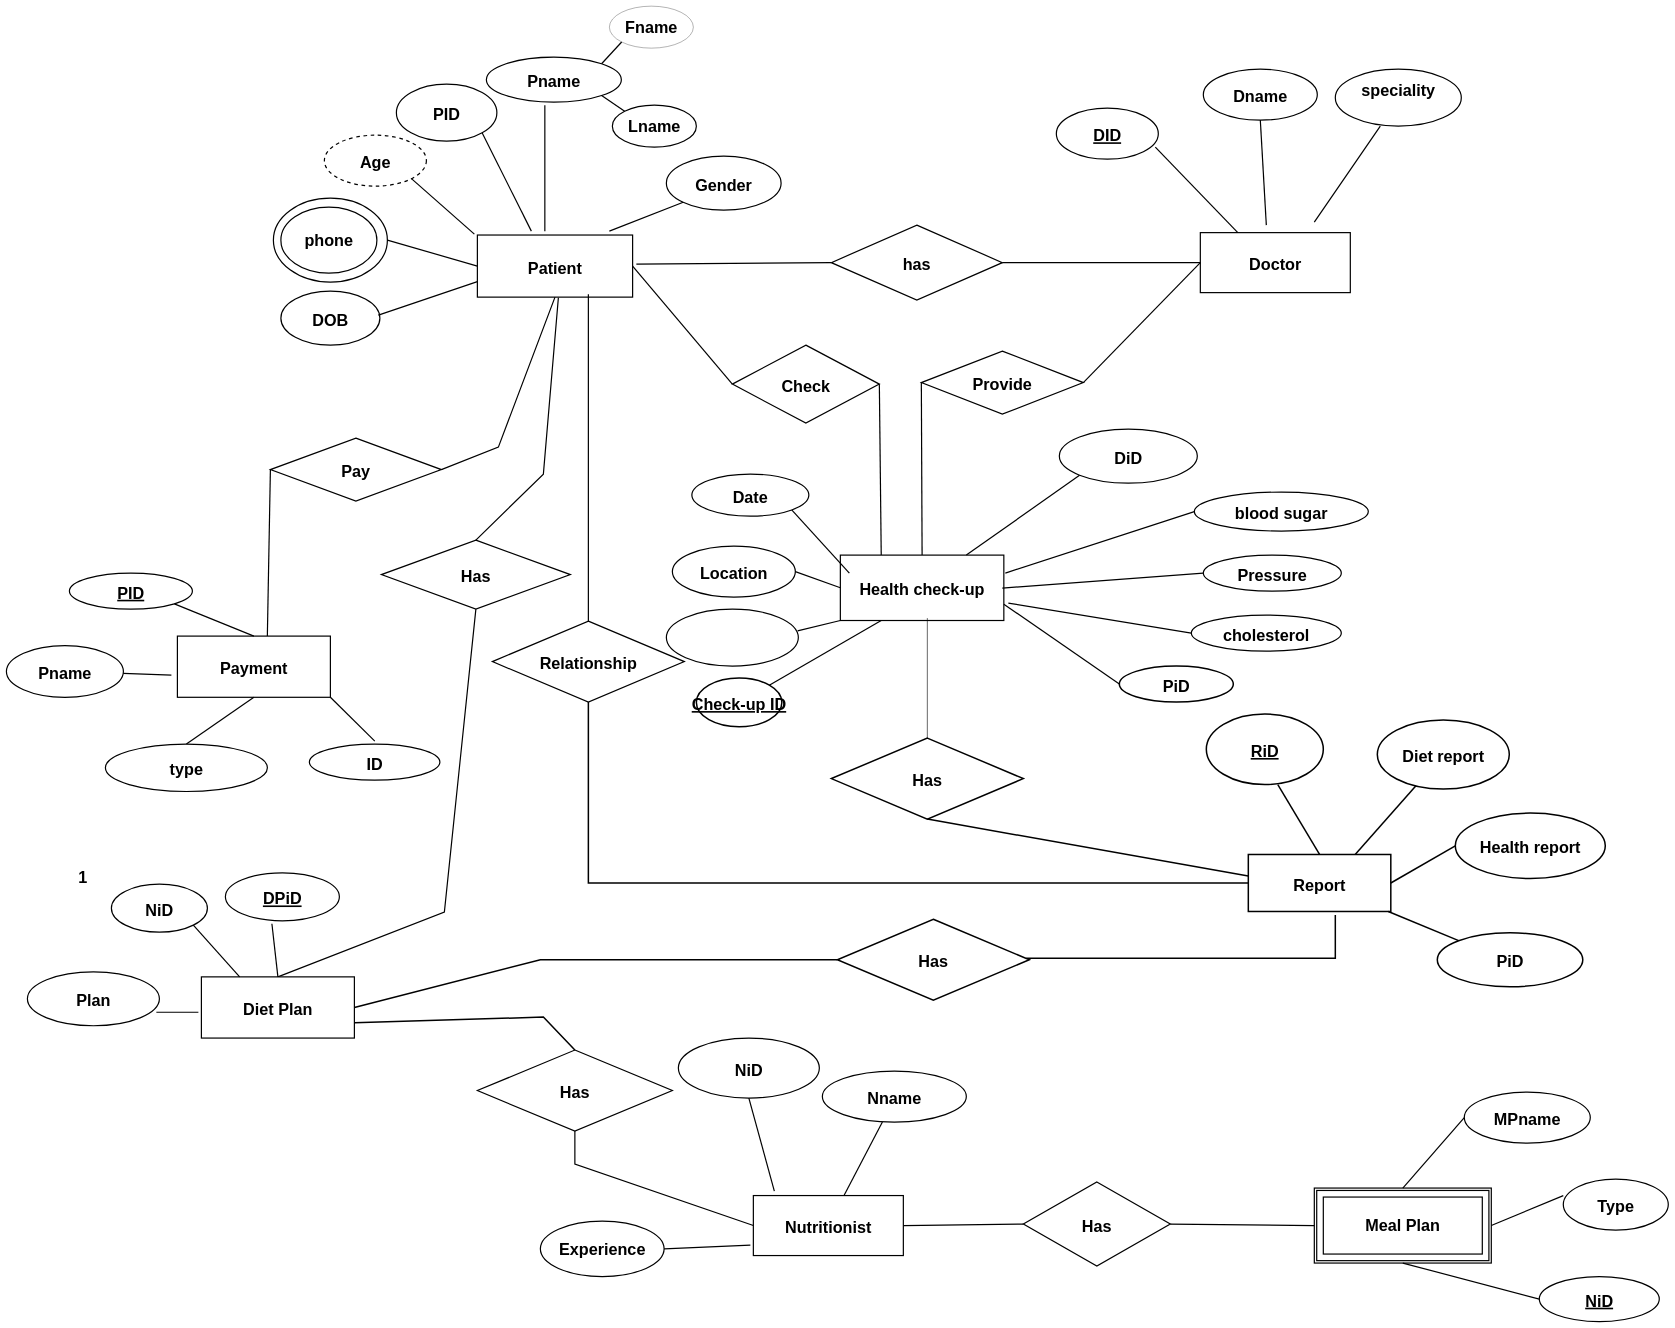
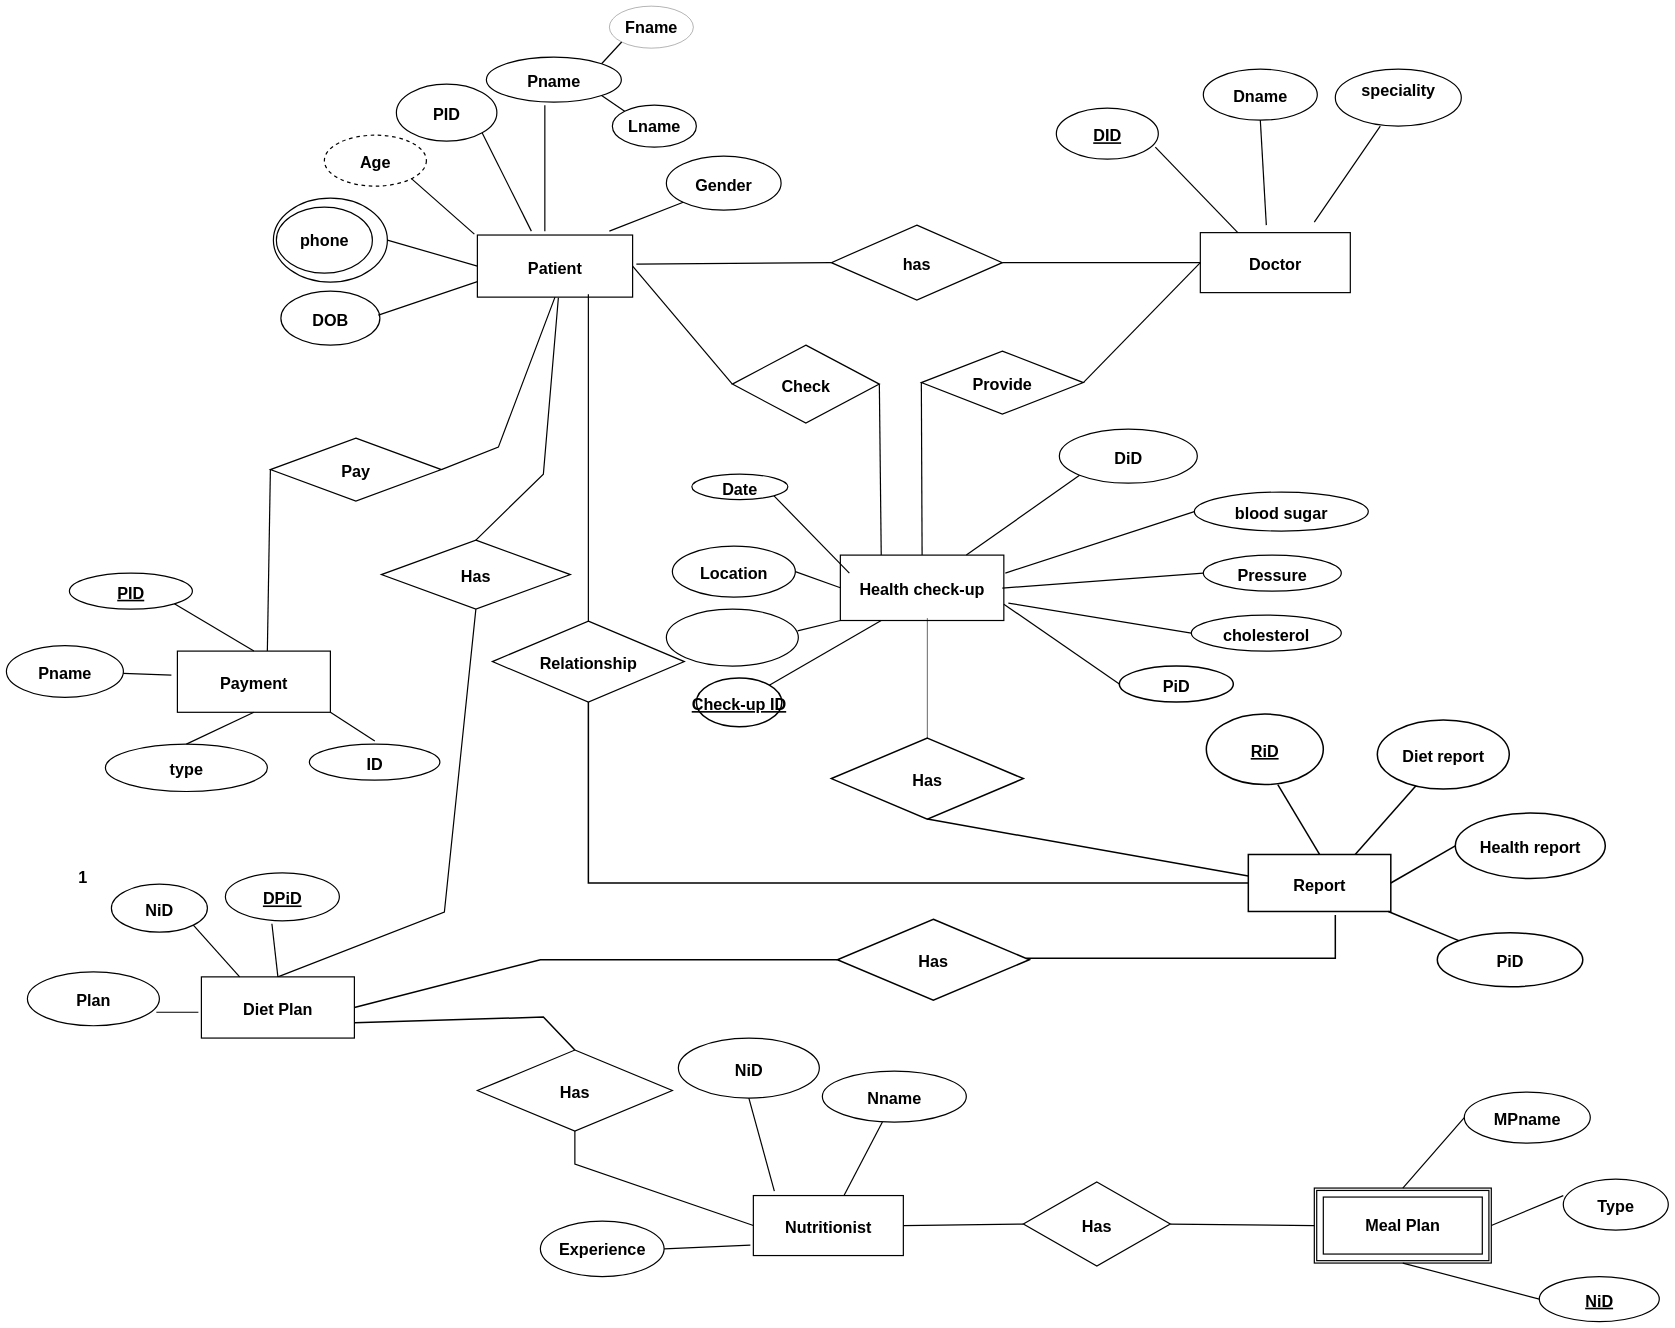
node "phone": moved (329, 240) -> (324, 240)
node "Date": size 117x42 -> 96x26
node "Payment": moved (254, 667) -> (254, 682)
